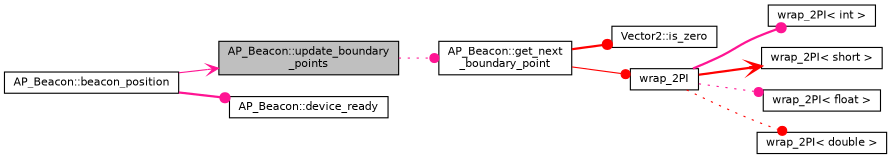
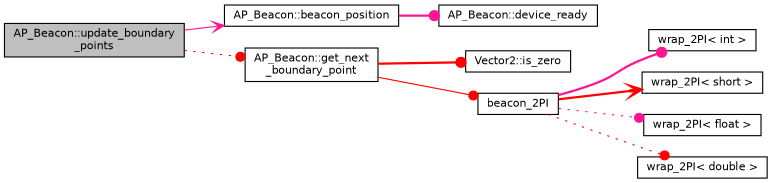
edge "AP_Beacon::update_boundary _points" -> "AP_Beacon::get_next _boundary_point": color deeppink -> red
edge "AP_Beacon::beacon_position" -> "AP_Beacon::update_boundary _points": reversed
node "wrap_2PI": label "wrap_2PI" -> "beacon_2PI"
